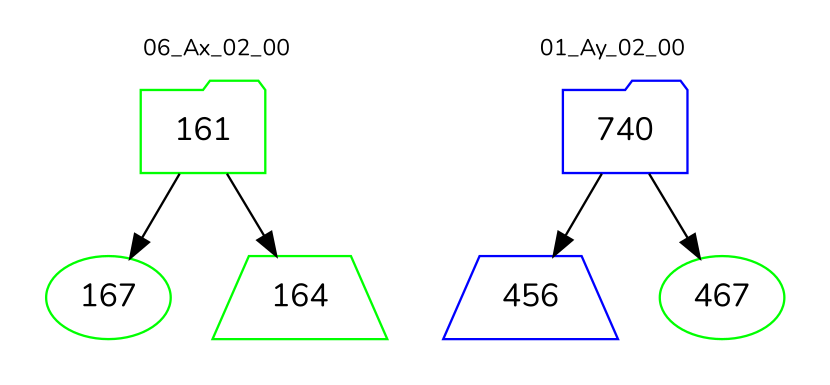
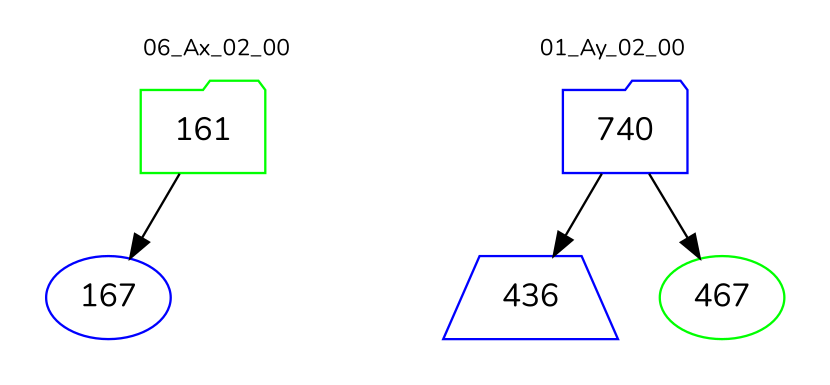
node "167": color green -> blue
node "164": removed
node "456": label "456" -> "436"
